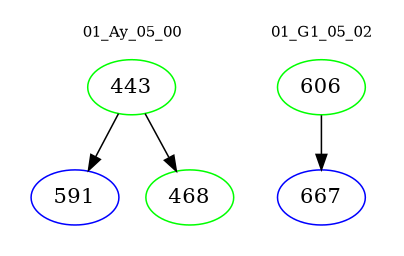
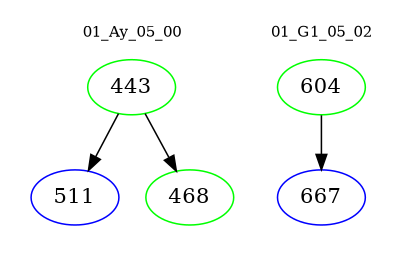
node "606": label "606" -> "604"
node "591": label "591" -> "511"
